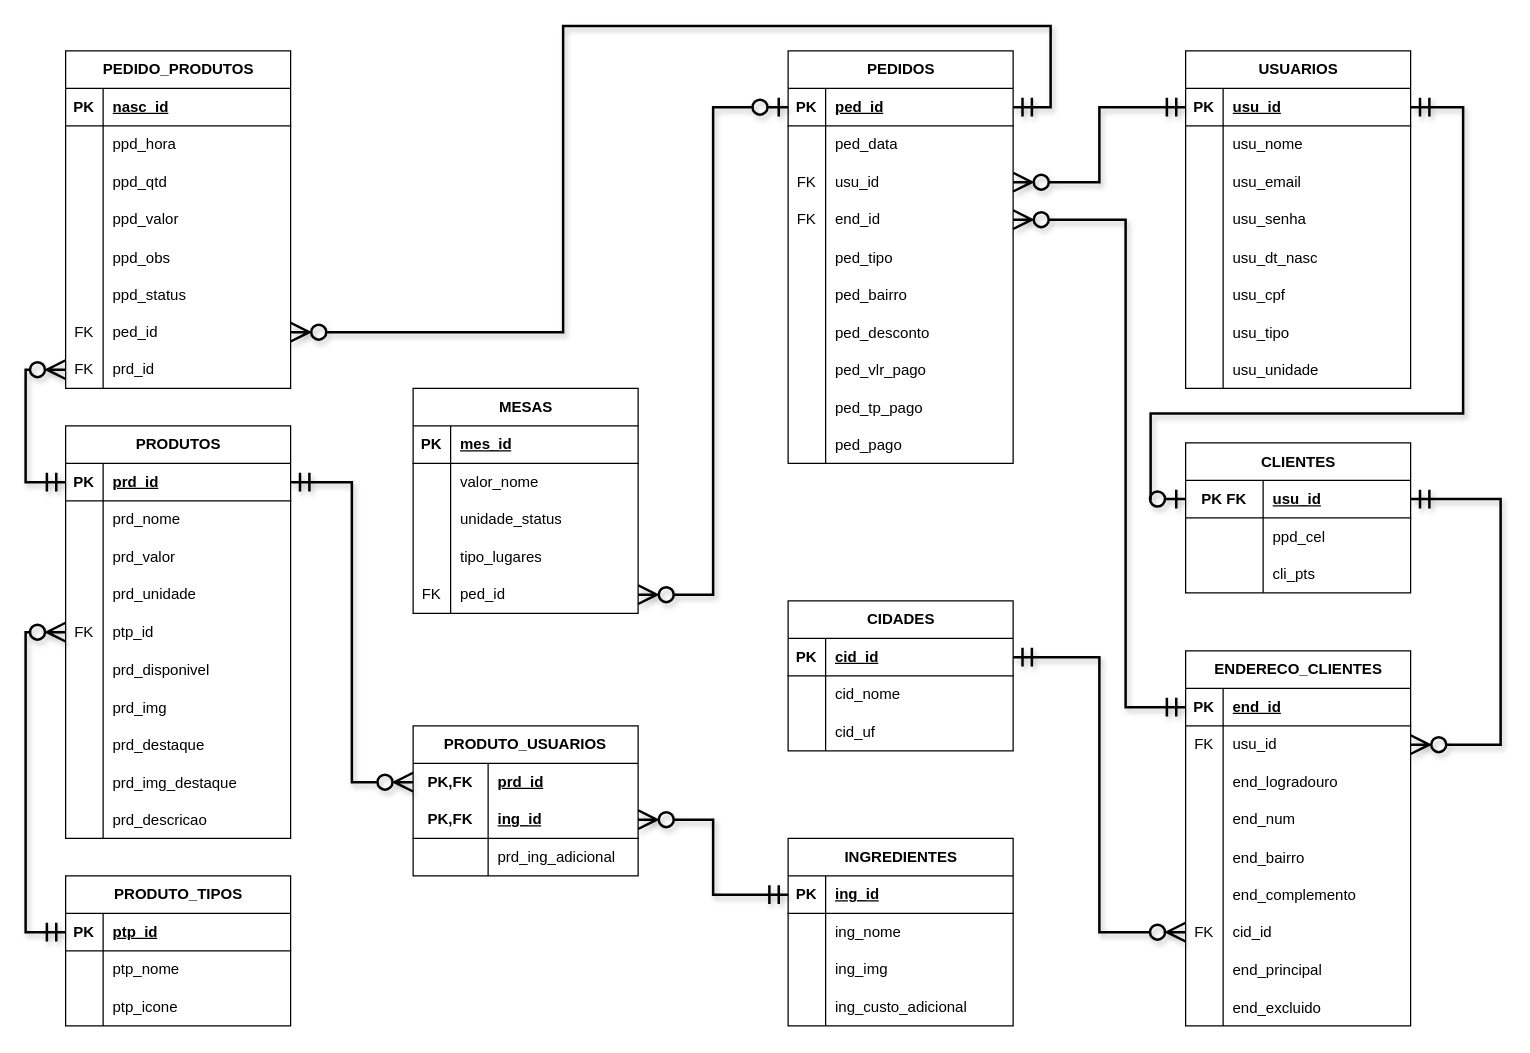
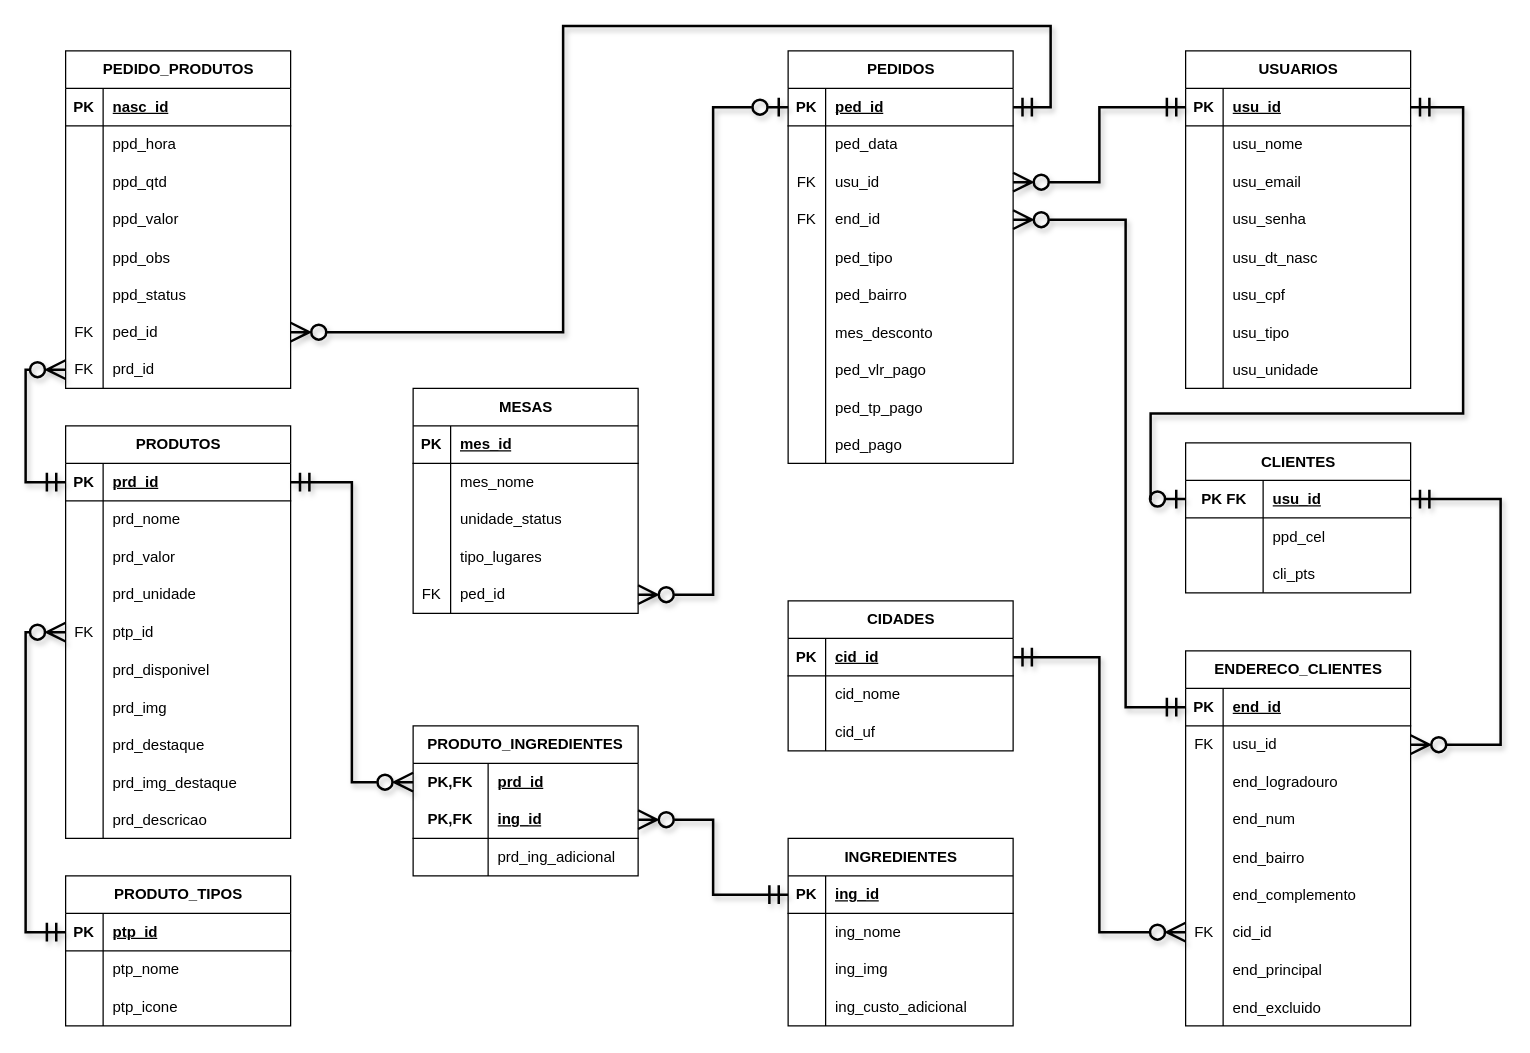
node "ped_desconto": label "ped_desconto" -> "mes_desconto"
node "valor_nome": label "valor_nome" -> "mes_nome"
node "PRODUTO_USUARIOS": label "PRODUTO_USUARIOS" -> "PRODUTO_INGREDIENTES"
